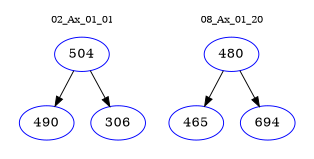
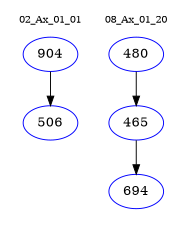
node "504": label "504" -> "904"
edge "480" -> "694": now "465" -> "694"
node "490": removed
node "306": label "306" -> "506"
